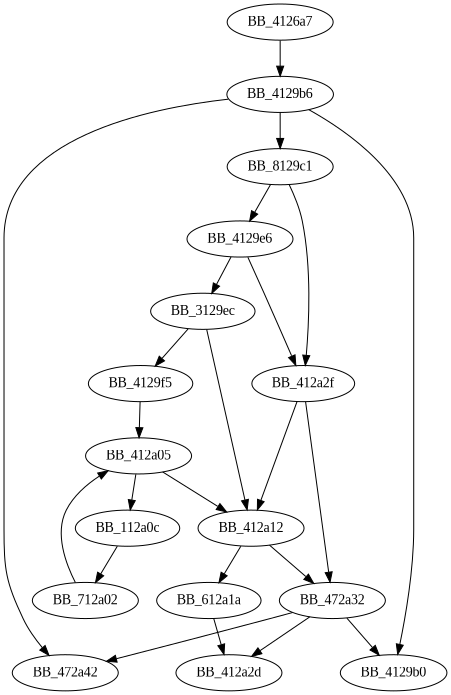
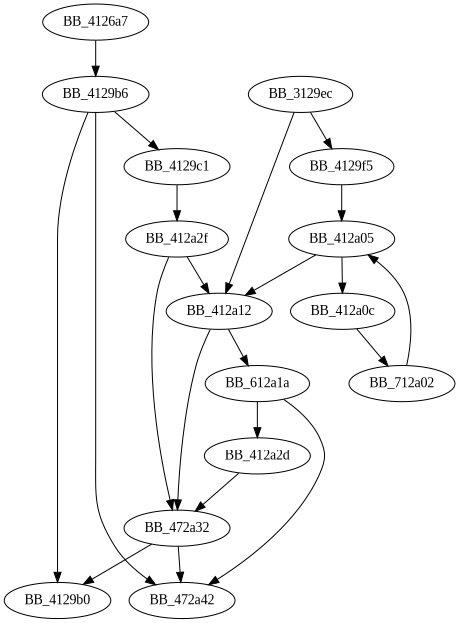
node "BB_8129c1": label "BB_8129c1" -> "BB_4129c1"
node "BB_4129e6": removed
edge "BB_612a1a" -> "BB_472a42": added
node "BB_112a0c": label "BB_112a0c" -> "BB_412a0c"
edge "BB_472a32" -> "BB_412a2d": reversed
